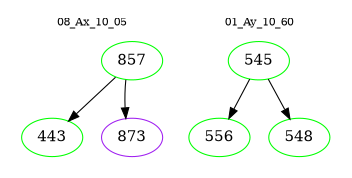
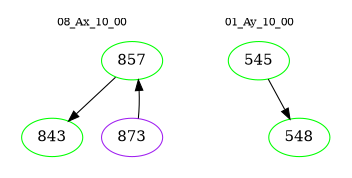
cluster "08_Ax_10_05": label "08_Ax_10_05" -> "08_Ax_10_00"
cluster "01_Ay_10_60": label "01_Ay_10_60" -> "01_Ay_10_00"
edge "857" -> "873": reversed
node "443": label "443" -> "843"
node "556": removed
